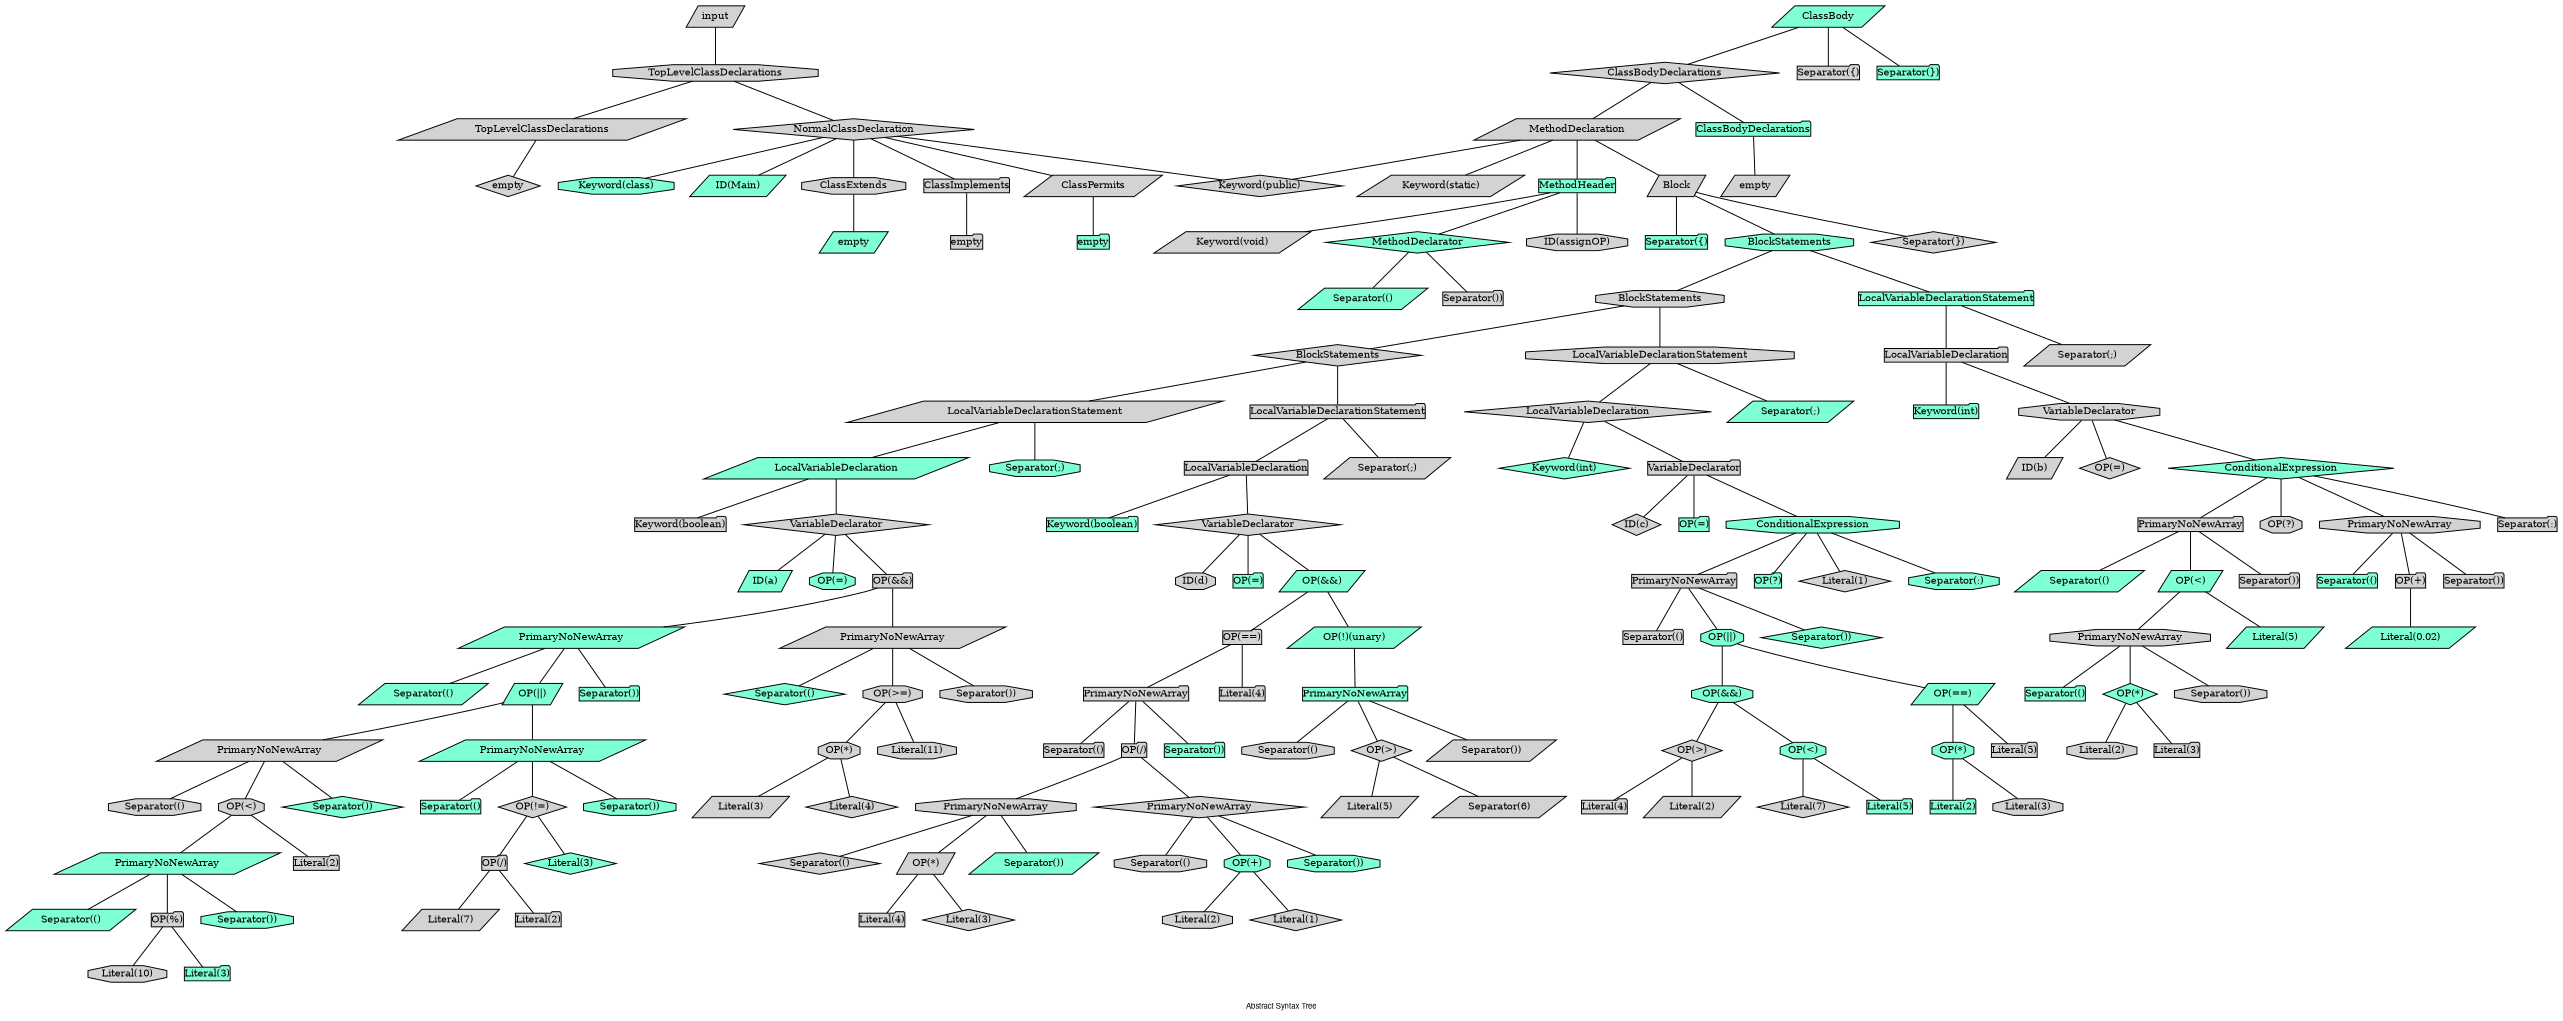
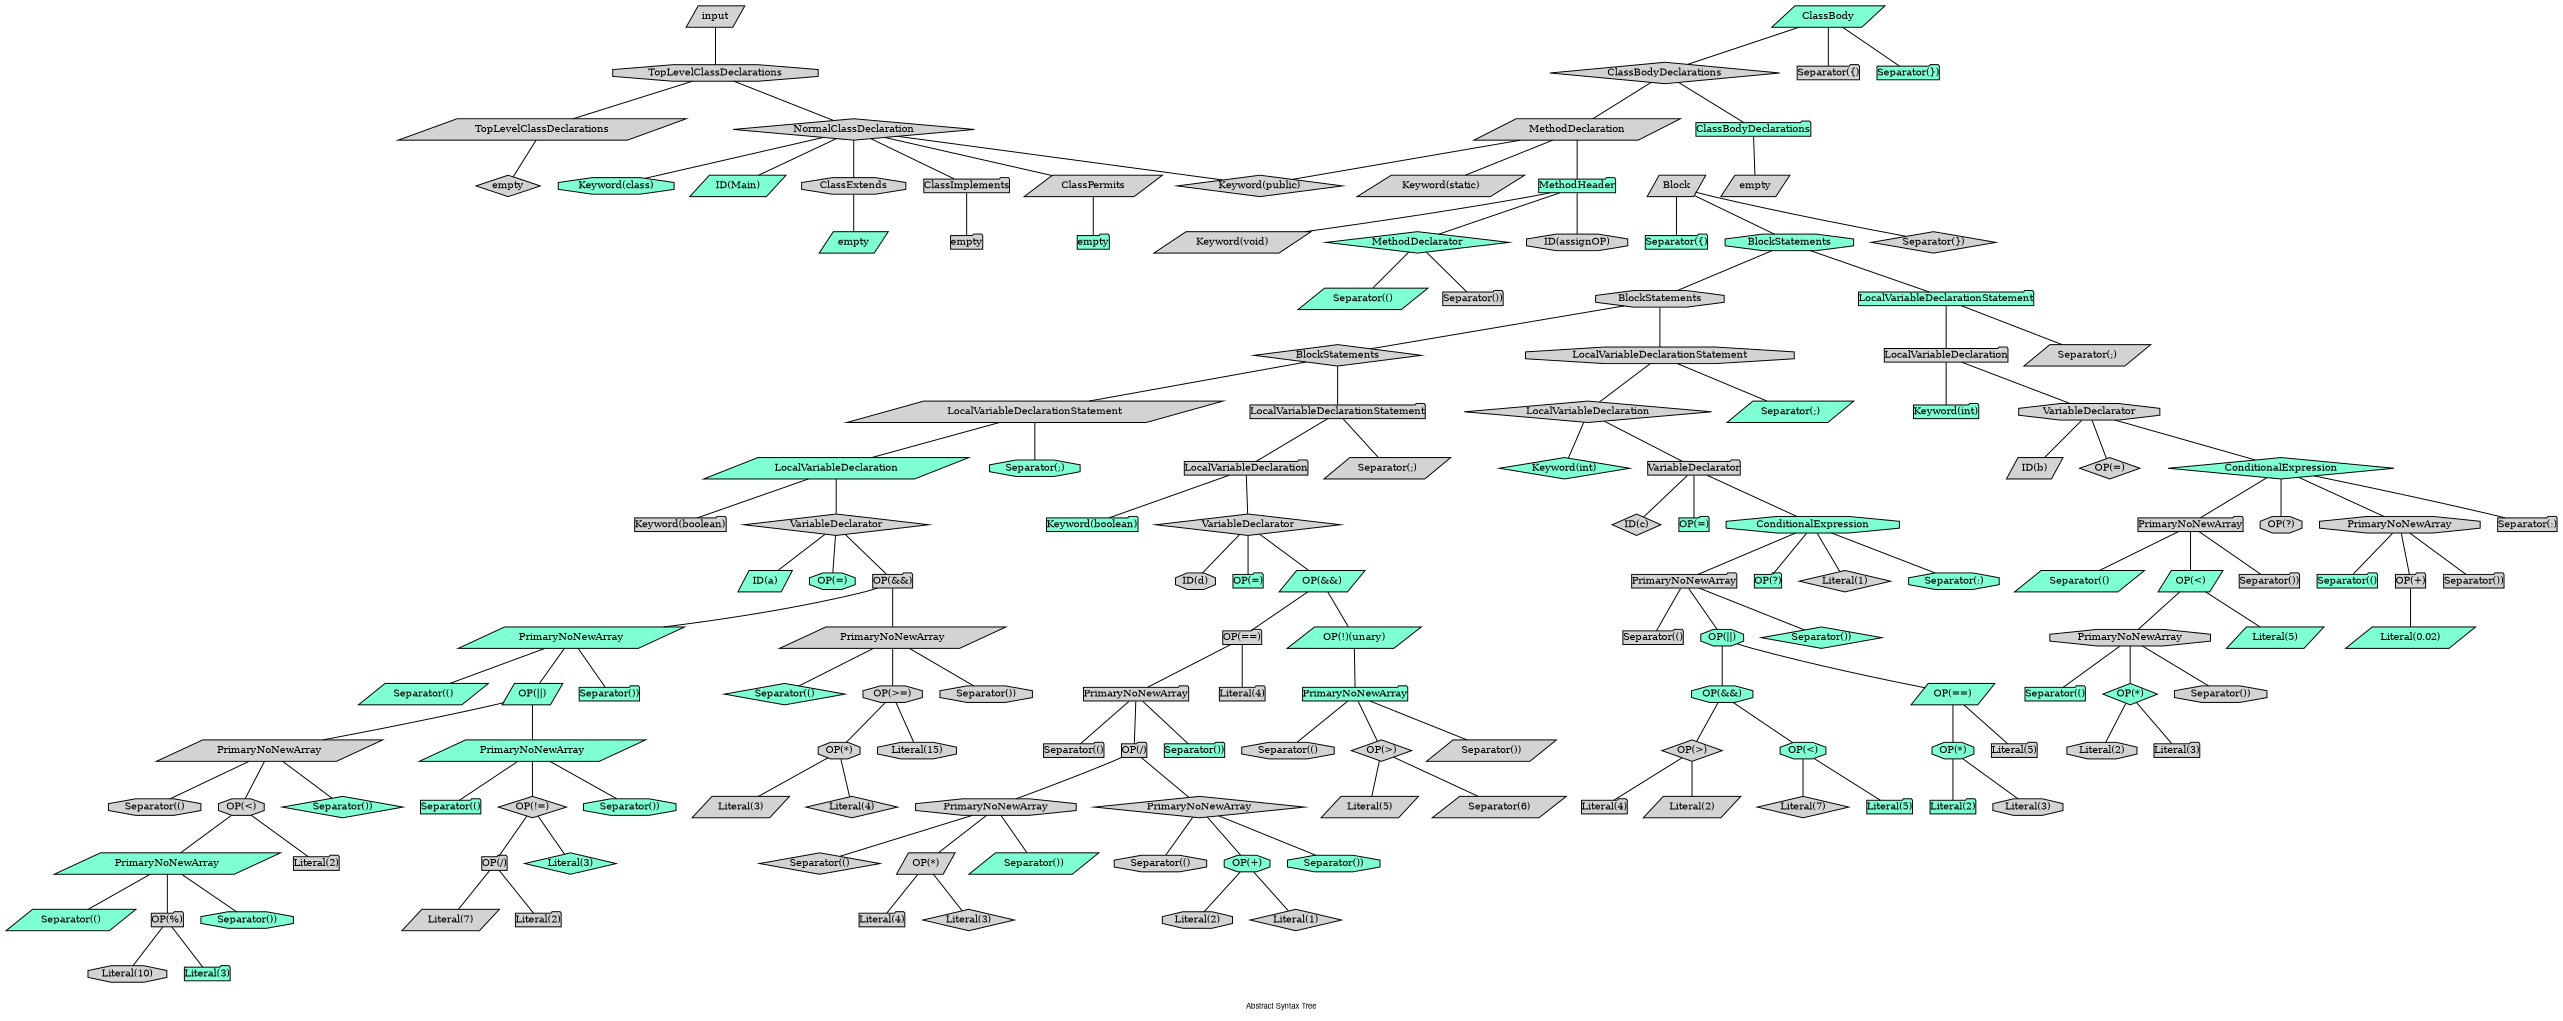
edge "MethodDeclaration" -- "Block": removed
node "Literal(11)": label "Literal(11)" -> "Literal(15)"
